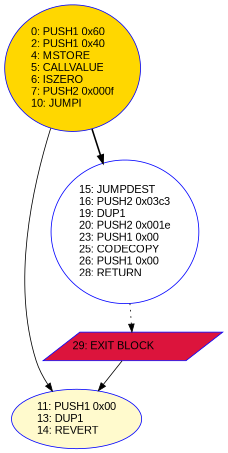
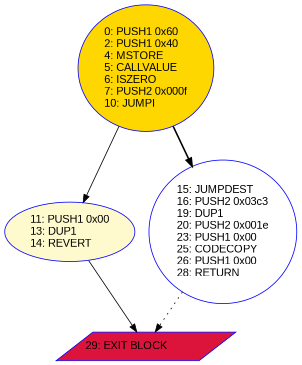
edge "29: EXIT BLOCK" -> "11: PUSH1 0x00 13: DUP1 14: REVERT": reversed
